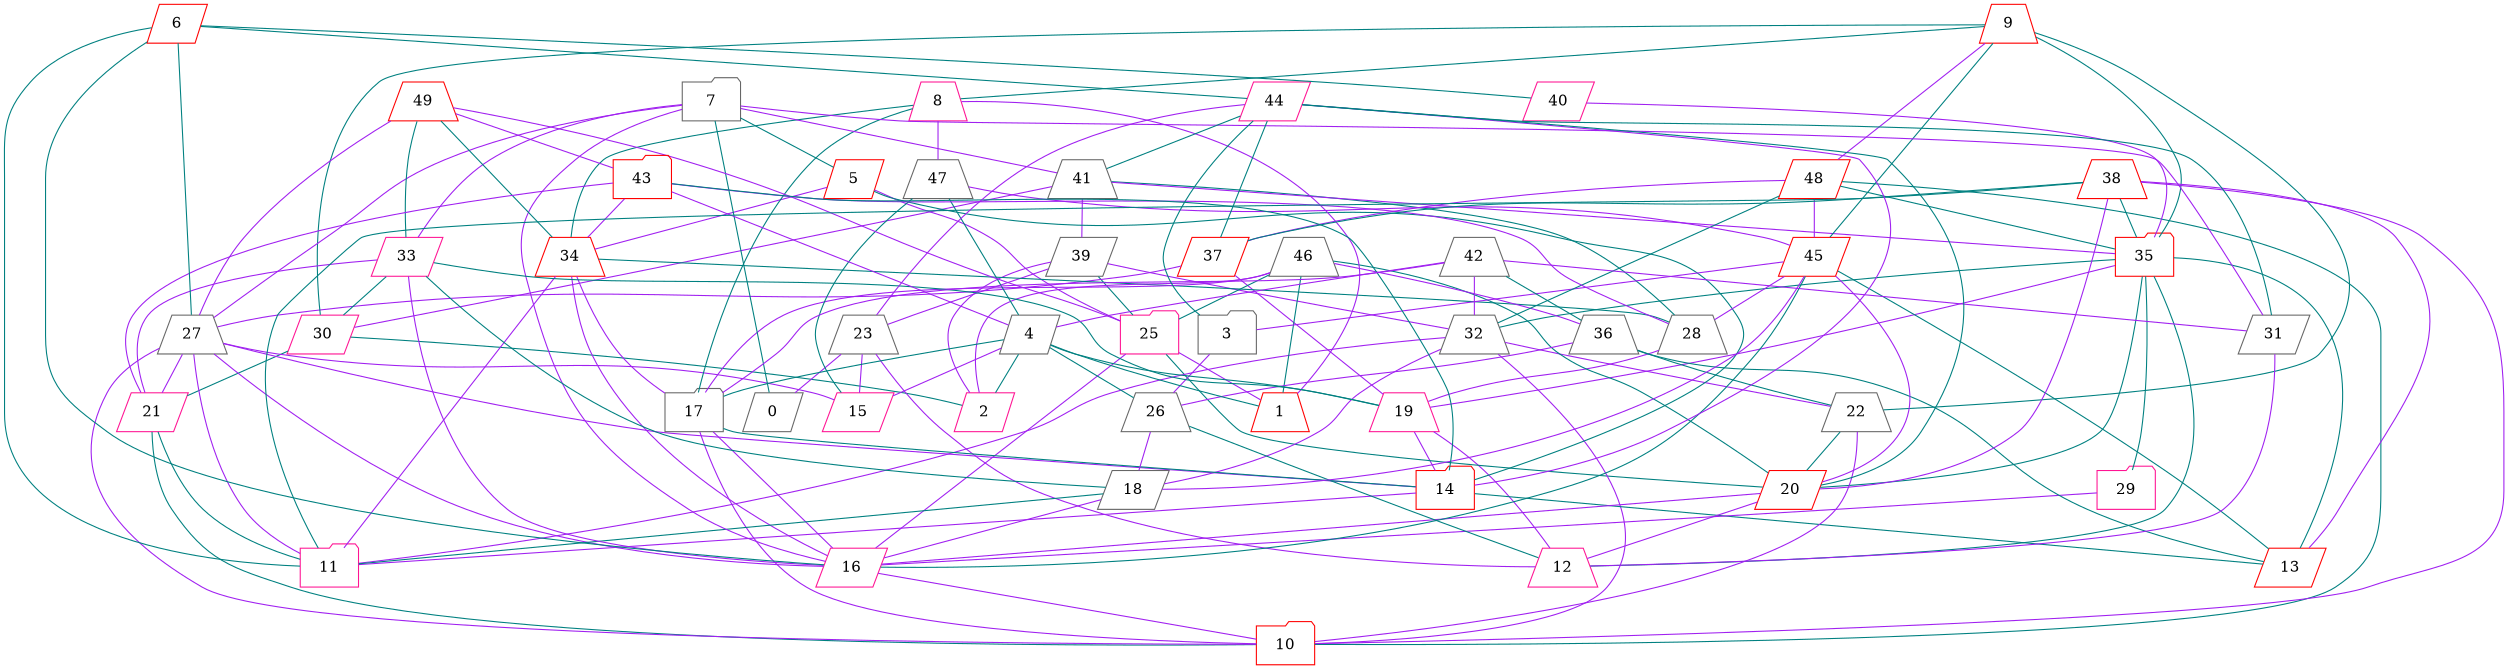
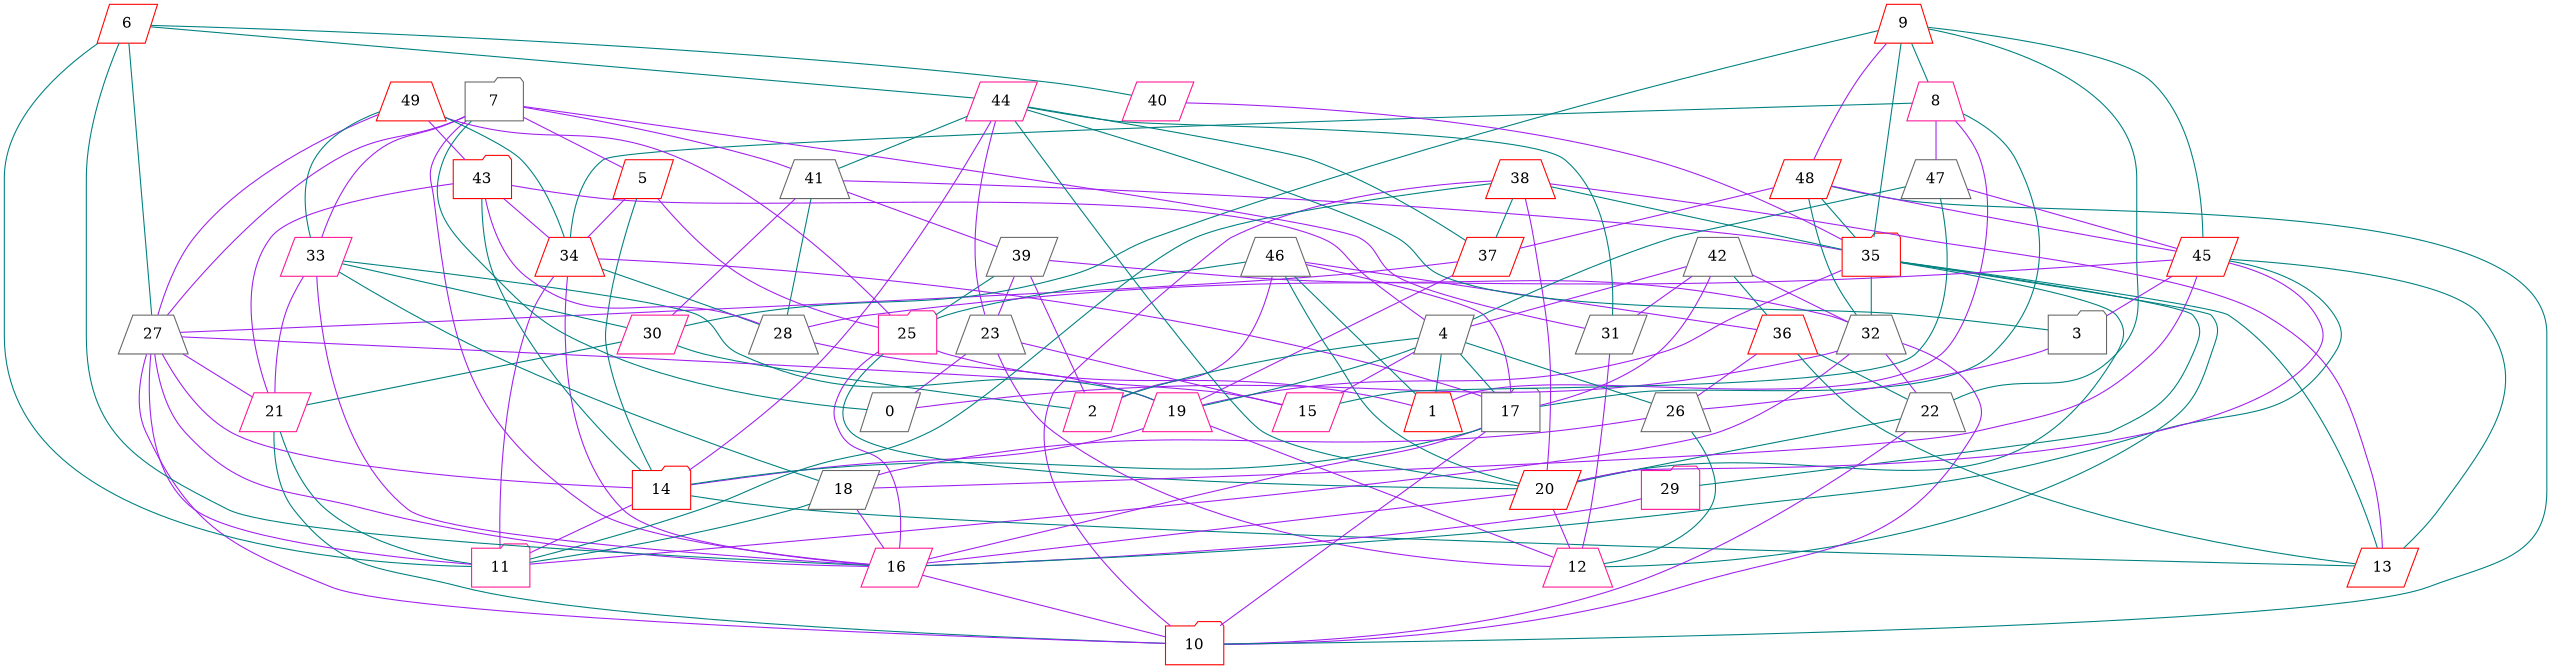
edge "7" -- "5": color teal -> purple
node "36": color gray40 -> red
edge "32" -- "18": now "32" -- "0"
